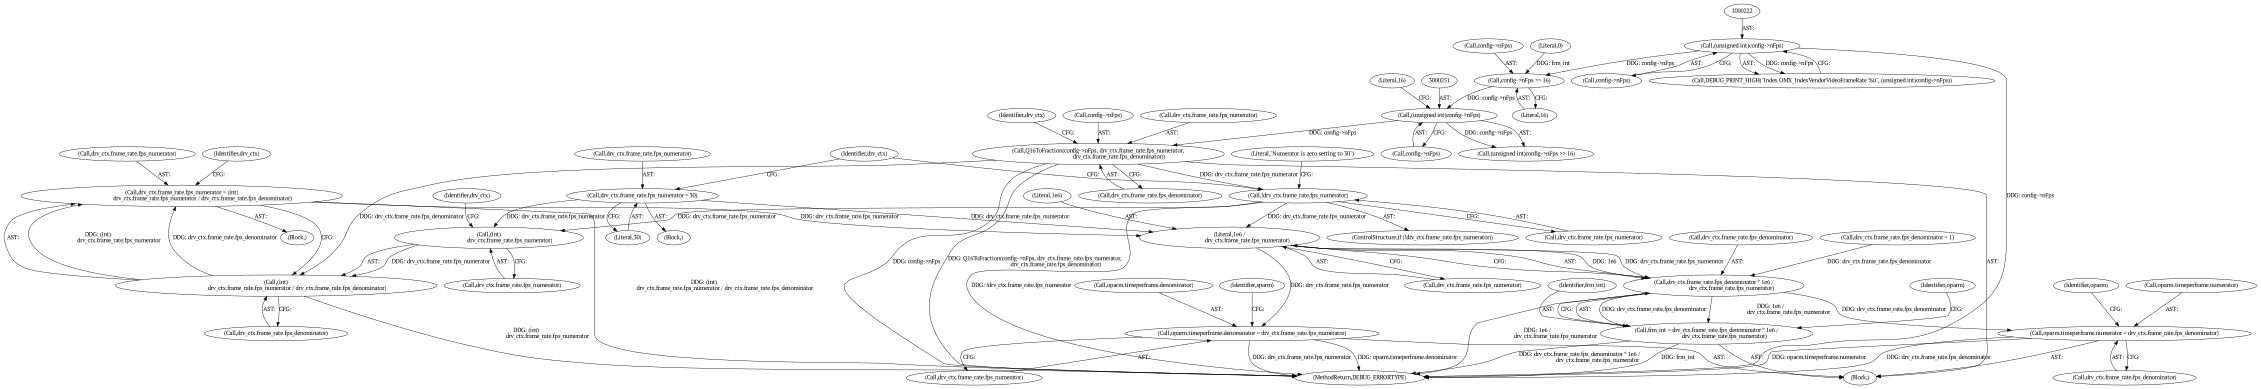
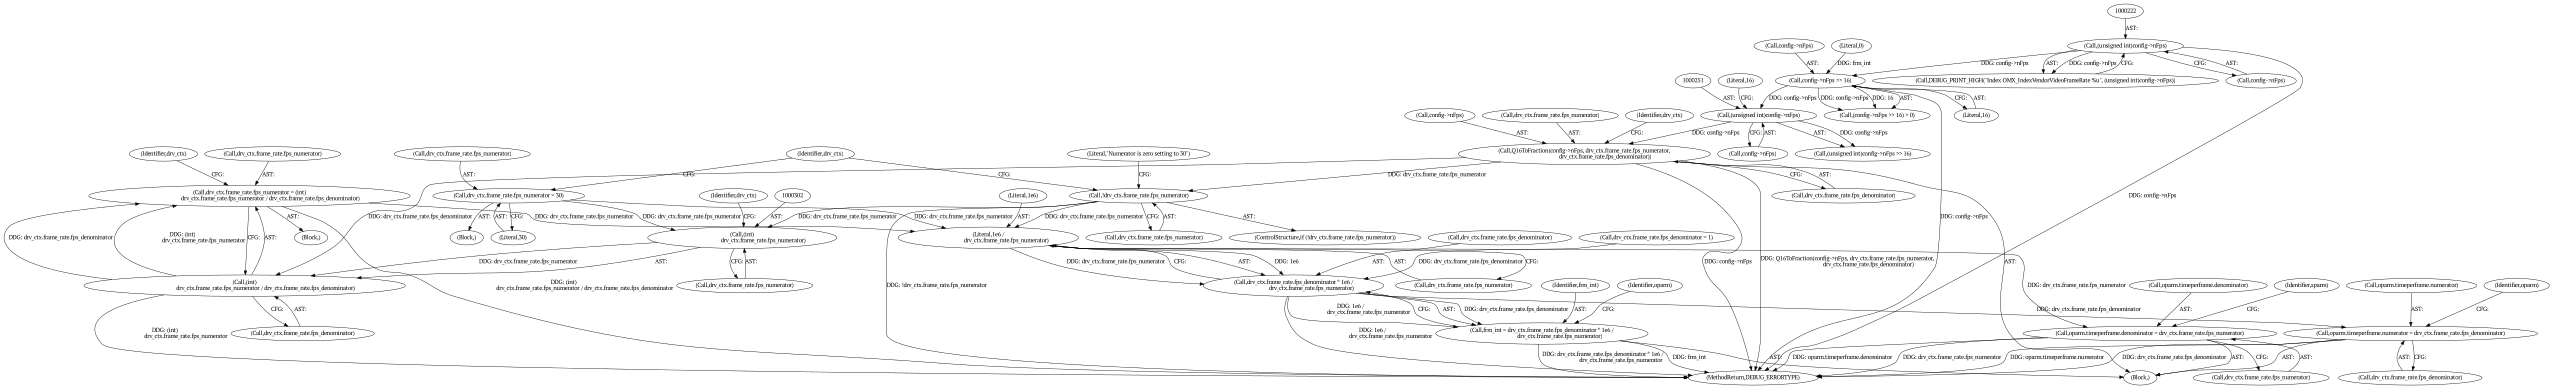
node "3000251": label "3000251" -> "1000251"
node "(Call,(config->nFps >> 16) > 0)": added
node "1000302": added
edge "(Call,config->nFps >> 16)" -> "(MethodReturn,DEBUG_ERRORTYPE)": added, label "DDG: config->nFps"
